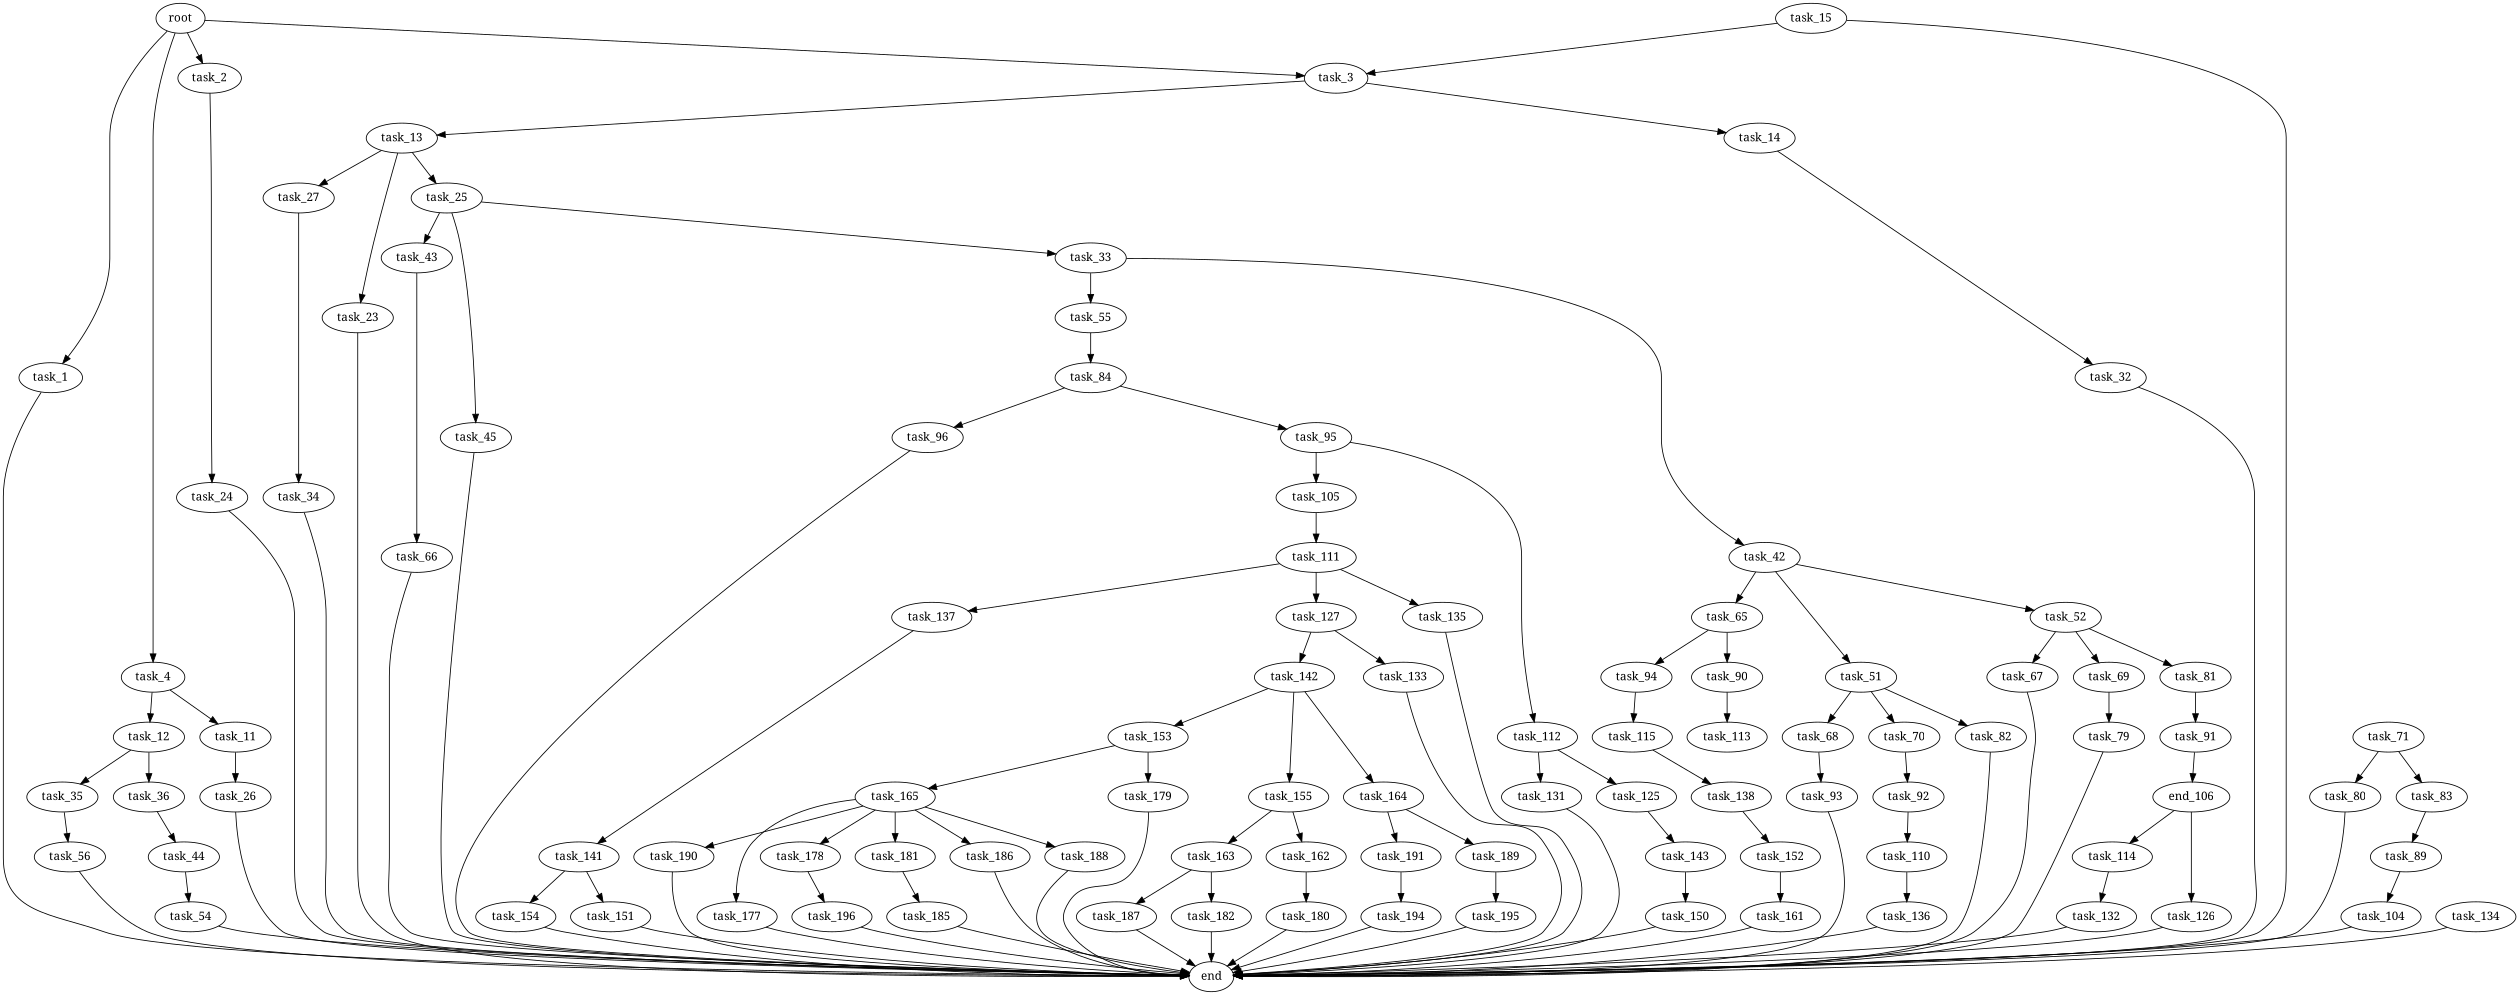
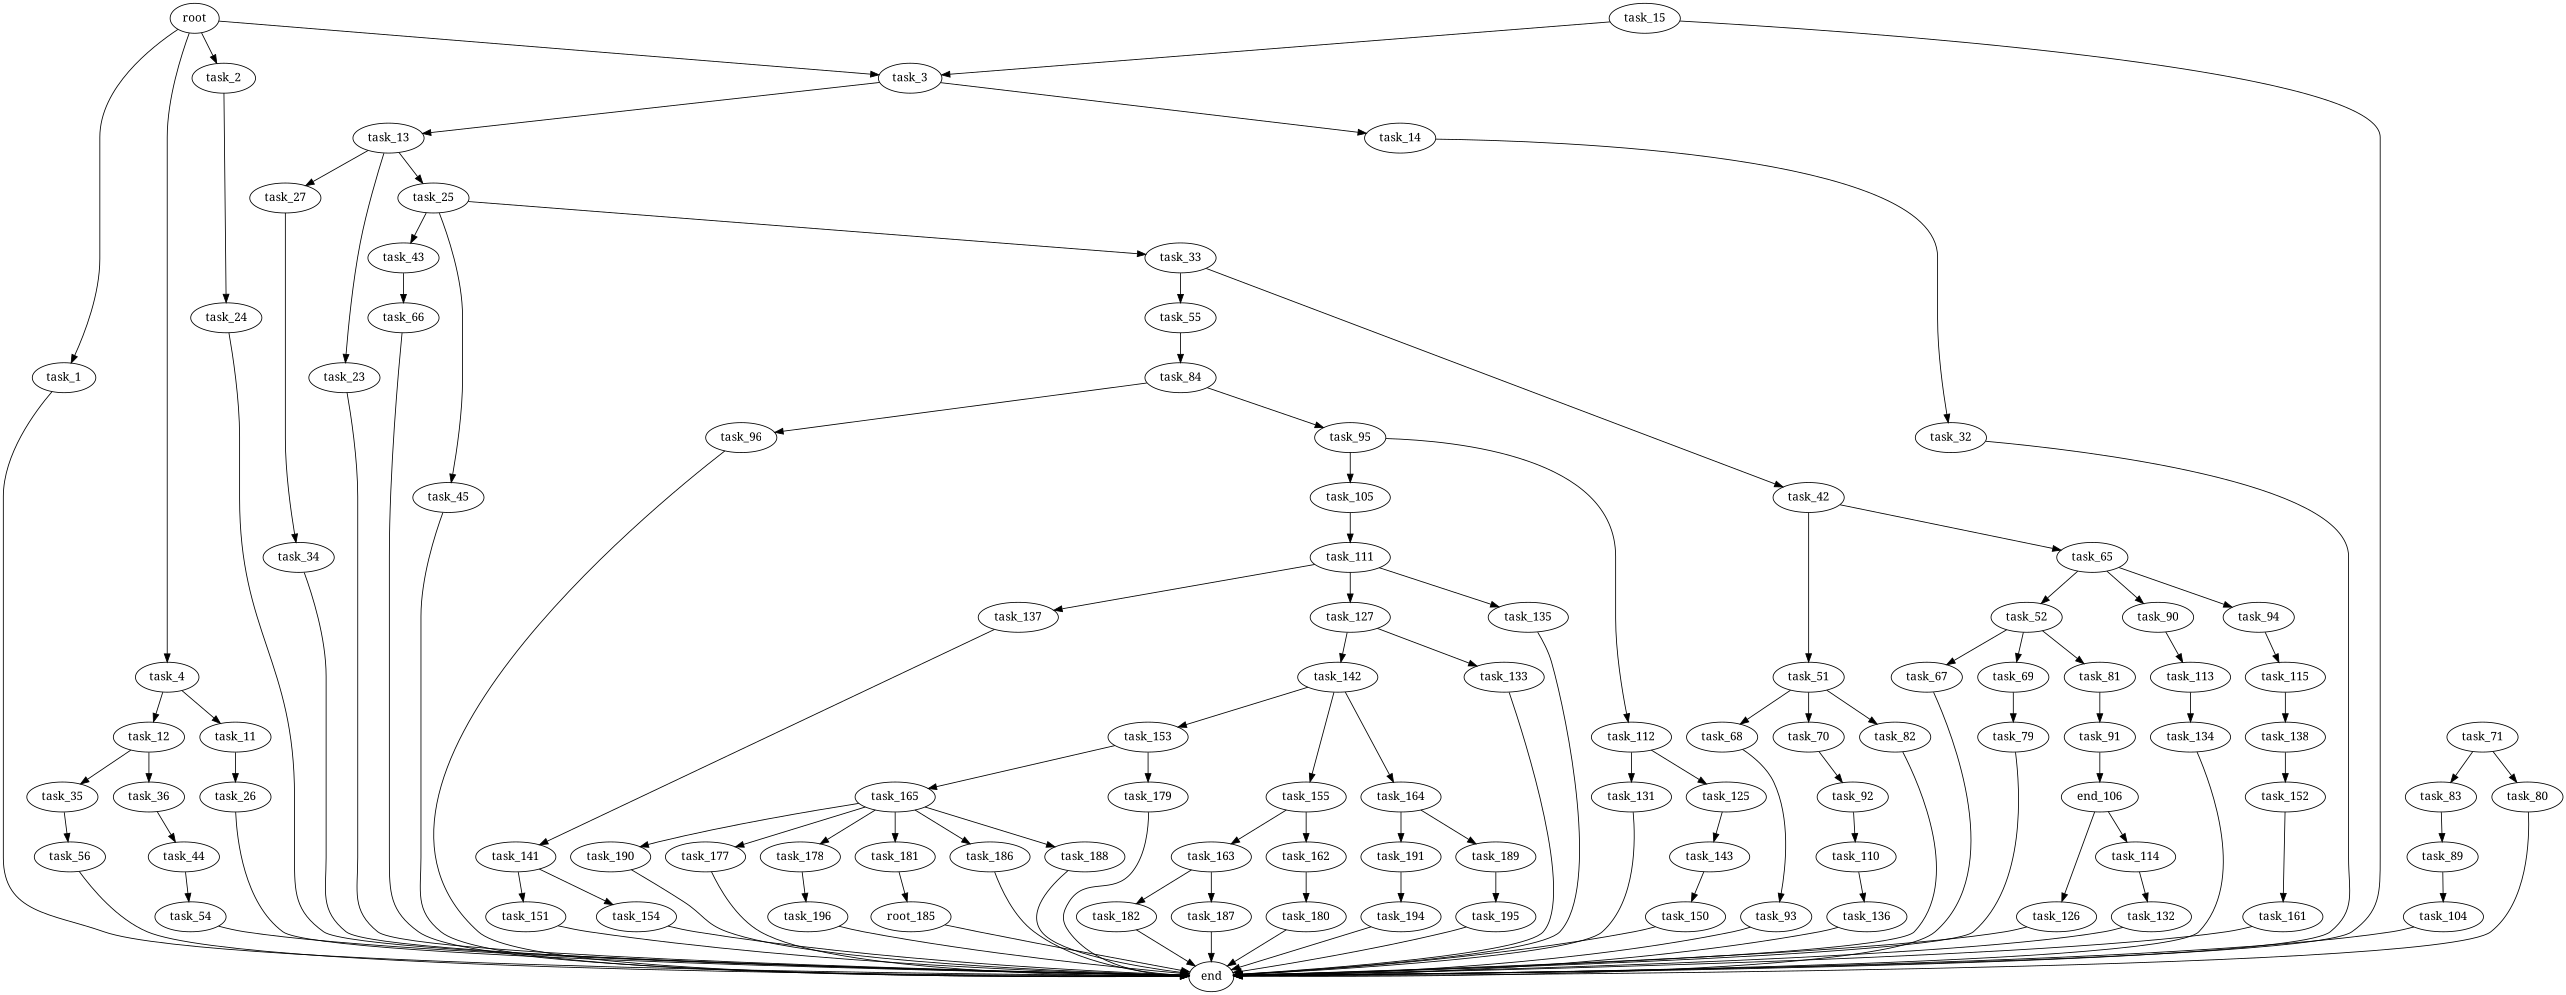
edge "task_42" -> "task_52": now "task_65" -> "task_52"
edge "task_113" -> "task_134": added
node "task_185": label "task_185" -> "root_185"
